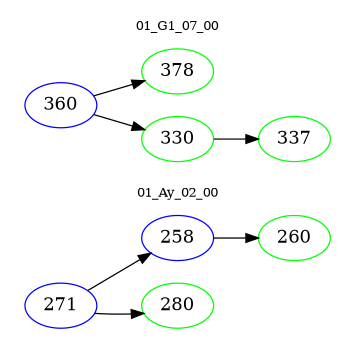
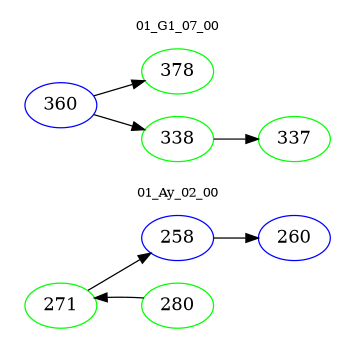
node "330": label "330" -> "338"
node "260": color green -> blue
node "271": color blue -> green
edge "271" -> "280": reversed
